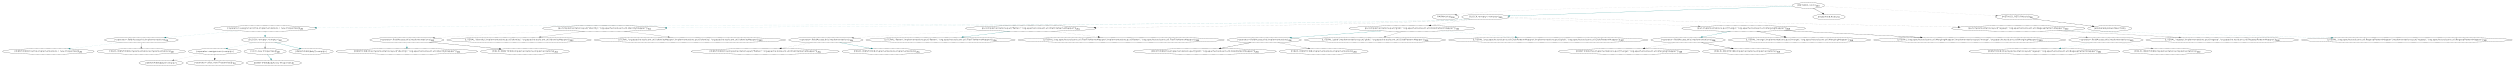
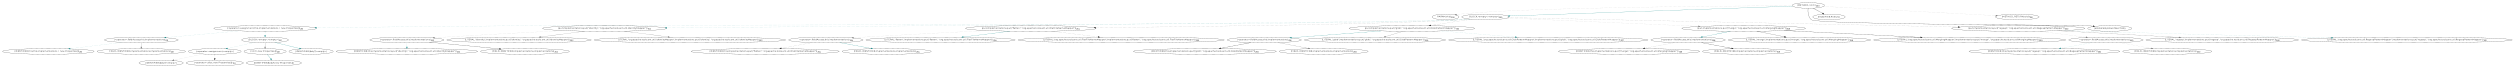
edge "(METHOD_RETURN,void)" -> "(MODIFIER,CONSTRUCTOR)": now "(METHOD,<init>)" -> "(MODIFIER,CONSTRUCTOR)"
